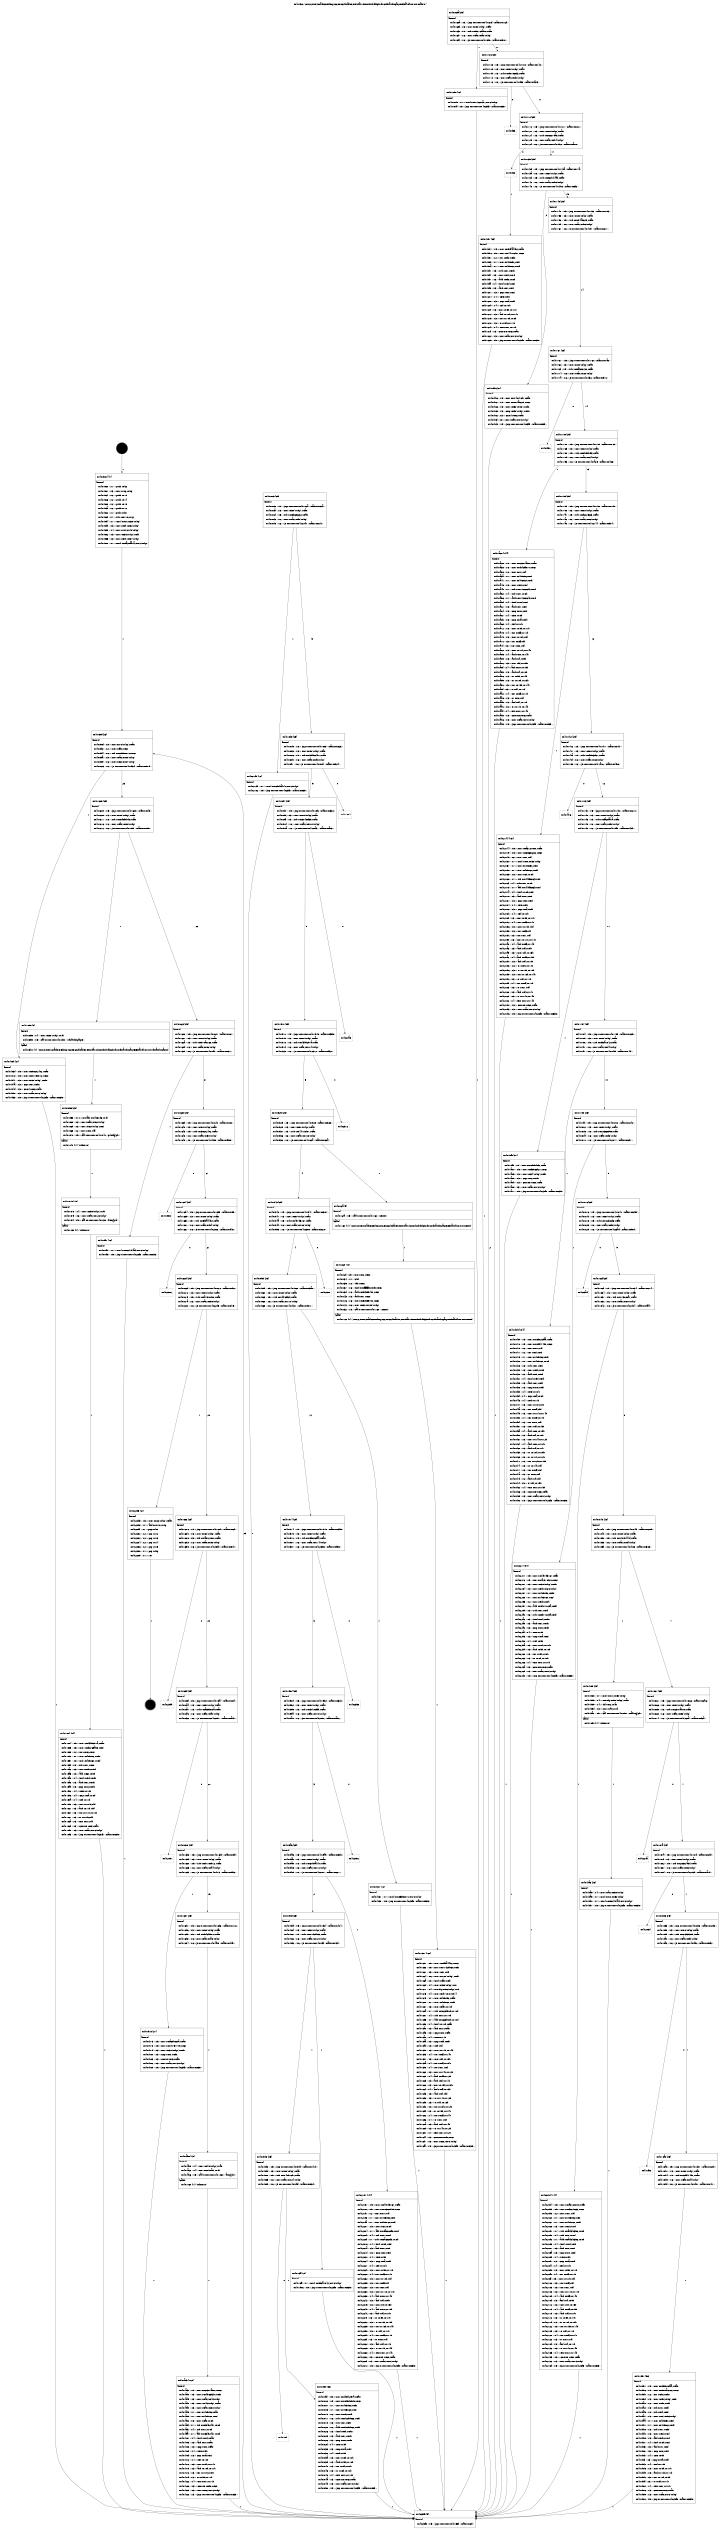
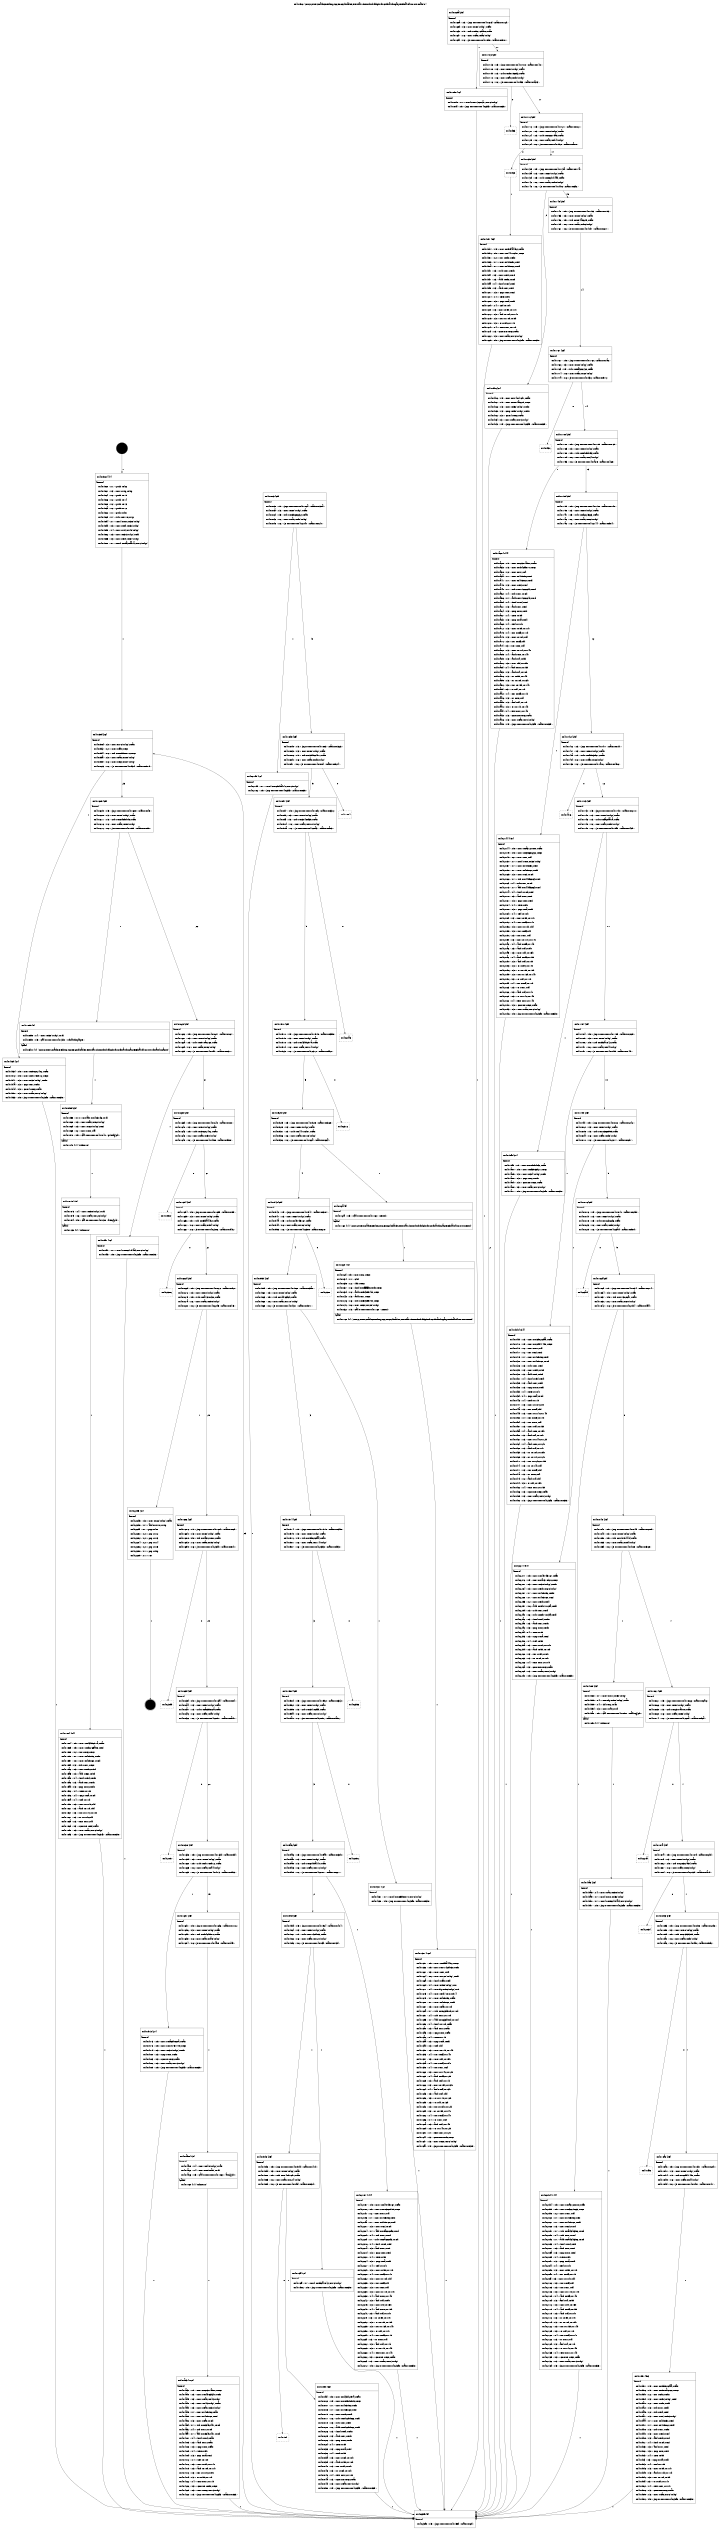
edge "0x40195b [25]" -> "0x401974 [25]": label " 12" -> " 3"
